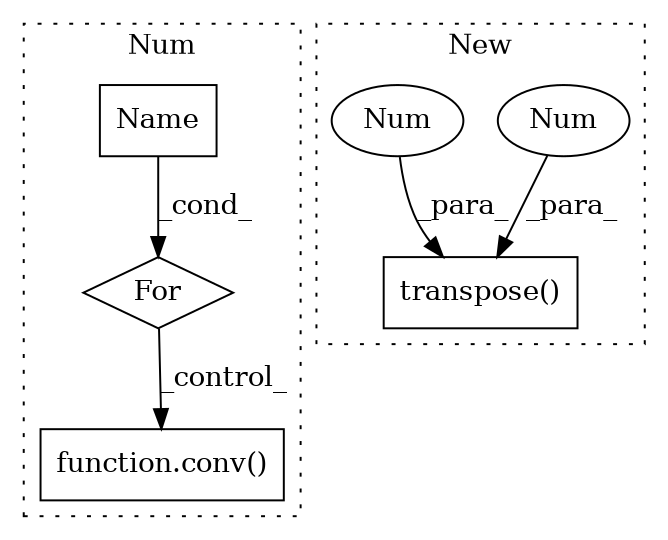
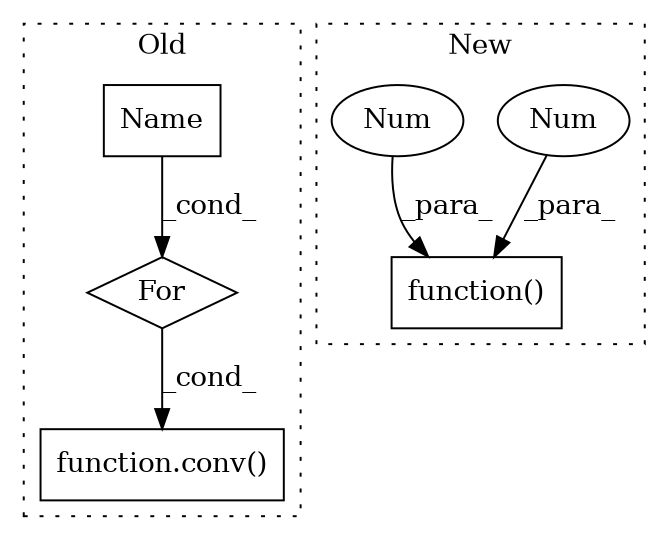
cluster "Num": label "Num" -> "Old"
node "transpose()": label "transpose()" -> "function()"
edge "For" -> "function.conv()": label "_control_" -> "_cond_"
